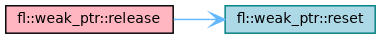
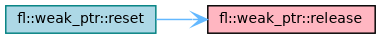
edge "fl::weak_ptr::release" -> "fl::weak_ptr::reset": reversed
